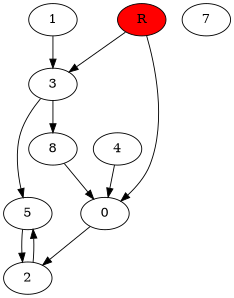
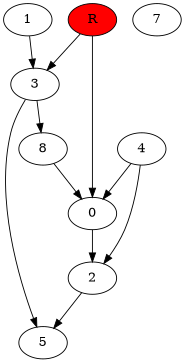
edge "5" -> "2": now "4" -> "2"
